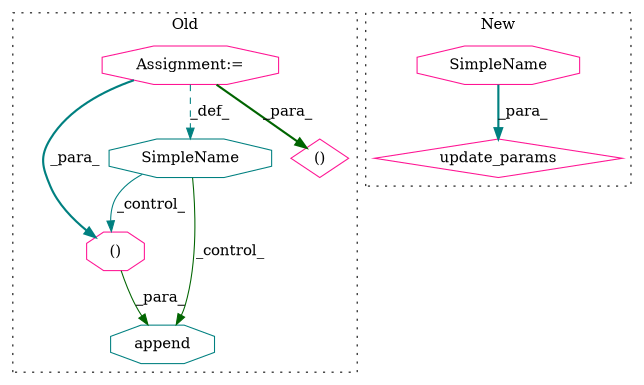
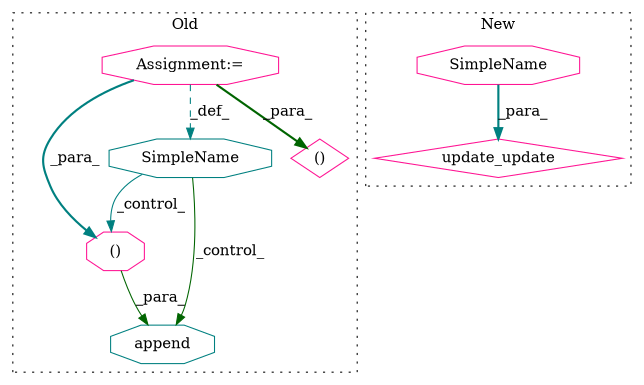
node "update_params": label "update_params" -> "update_update"
